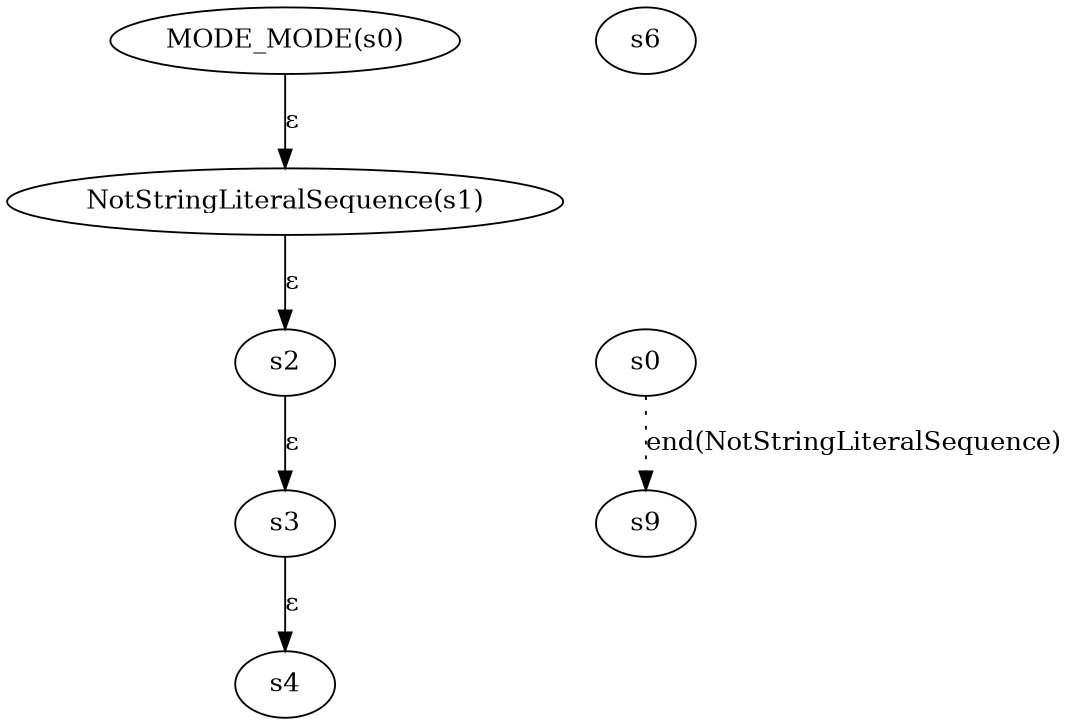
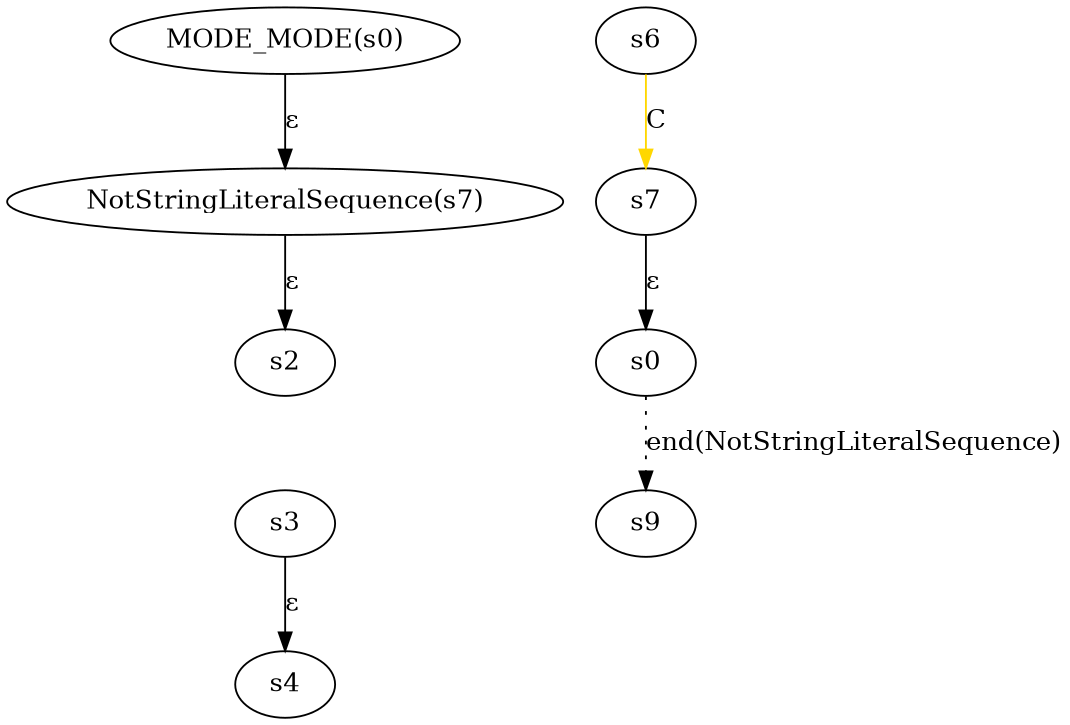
node "NotStringLiteralSequence(s1)": label "NotStringLiteralSequence(s1)" -> "NotStringLiteralSequence(s7)"
node "s7": added
edge "s2" -> "s3": removed, label "ε"
